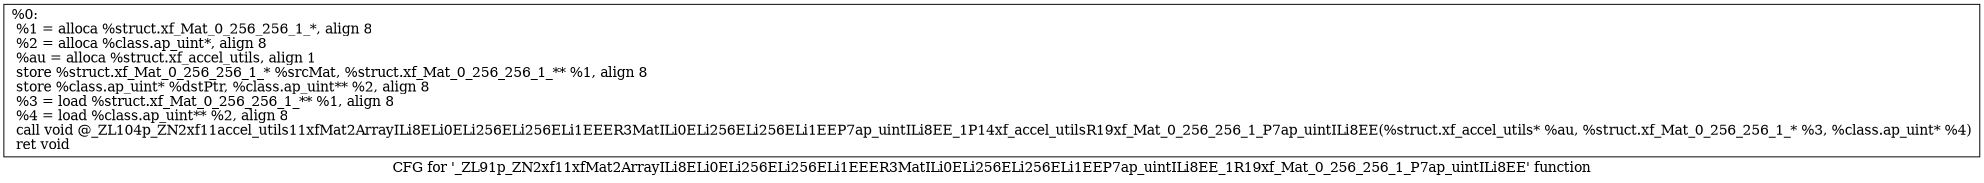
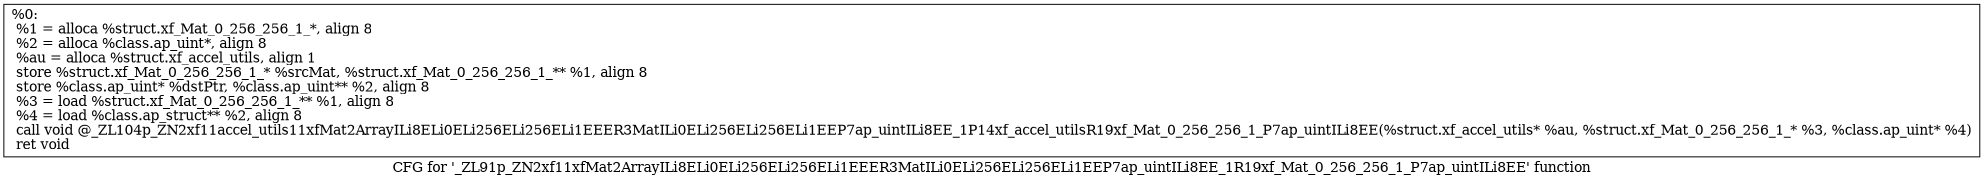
node "%0:": text "%4 = load %class.ap_uint** %2, align 8" -> "%4 = load %class.ap_struct** %2, align 8"
